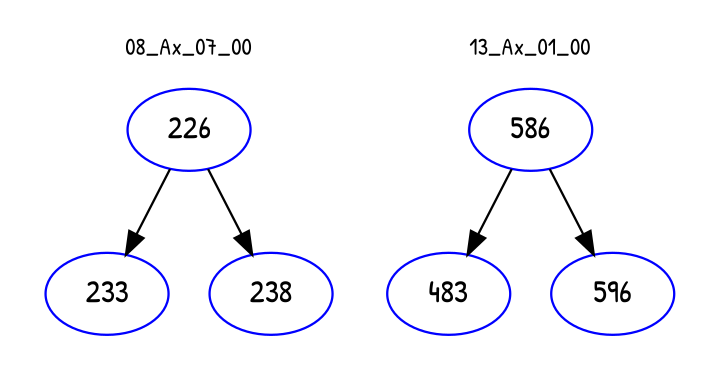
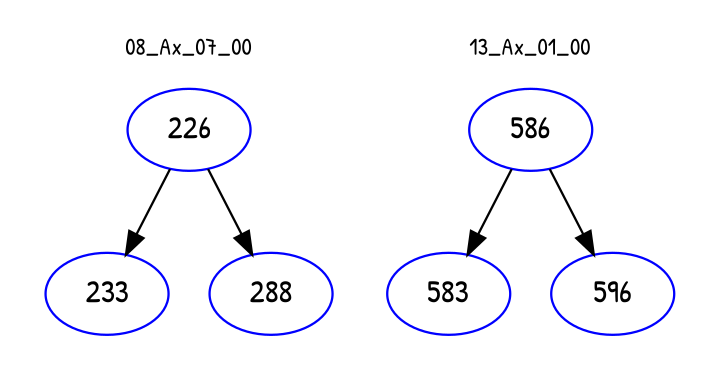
node "238": label "238" -> "288"
node "483": label "483" -> "583"
